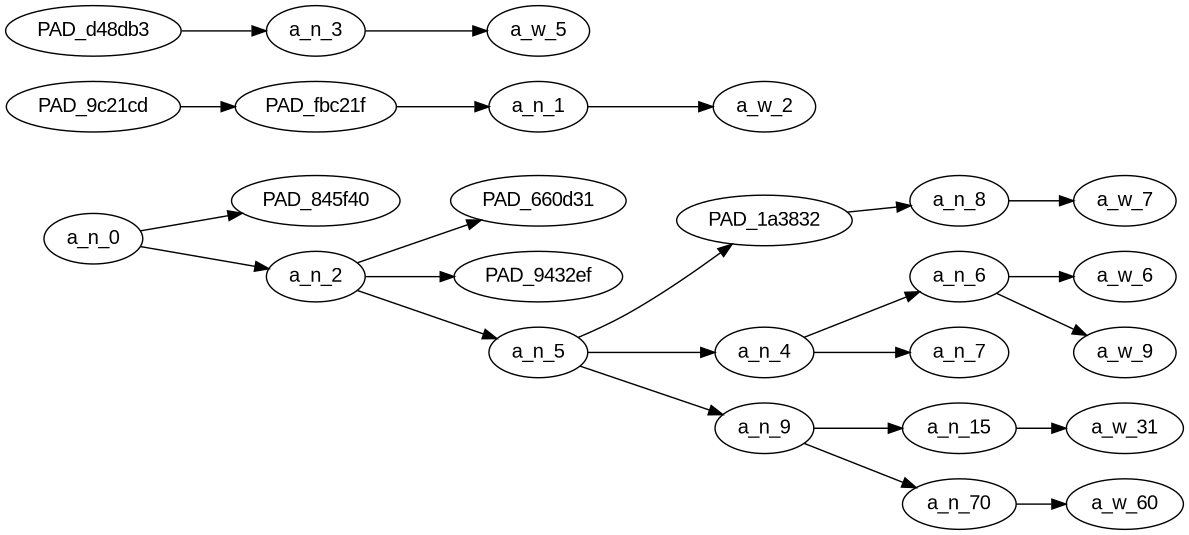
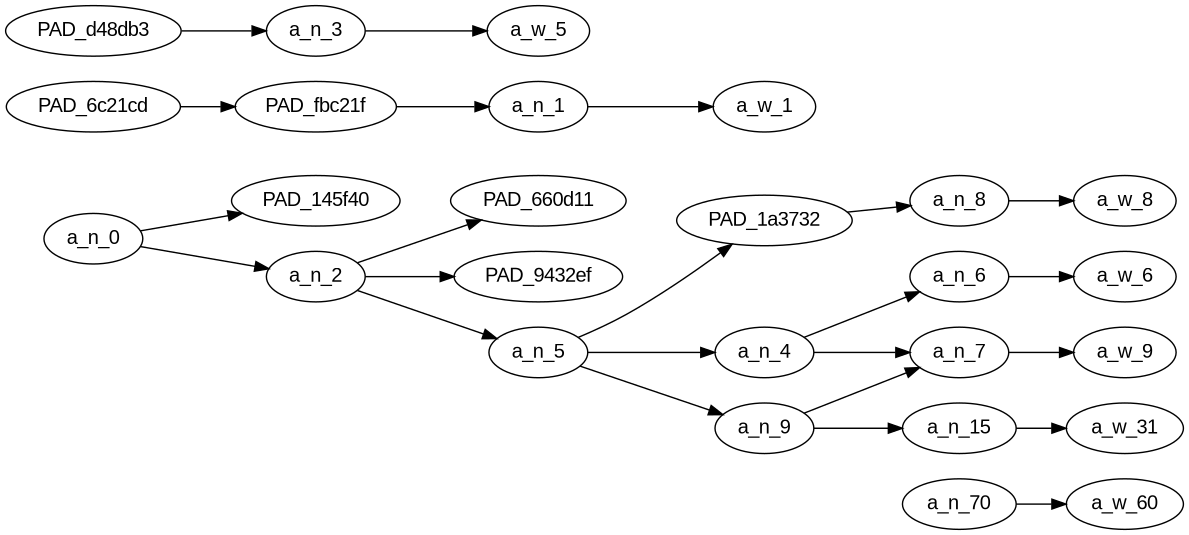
node "PAD_9c21cd": label "PAD_9c21cd" -> "PAD_6c21cd"
node "a_w_2": label "a_w_2" -> "a_w_1"
node "PAD_845f40": label "PAD_845f40" -> "PAD_145f40"
node "PAD_660d31": label "PAD_660d31" -> "PAD_660d11"
node "a_w_7": label "a_w_7" -> "a_w_8"
node "PAD_1a3832": label "PAD_1a3832" -> "PAD_1a3732"
edge "a_n_6" -> "a_w_9": now "a_n_7" -> "a_w_9"
edge "a_n_9" -> "a_n_70": now "a_n_9" -> "a_n_7"
